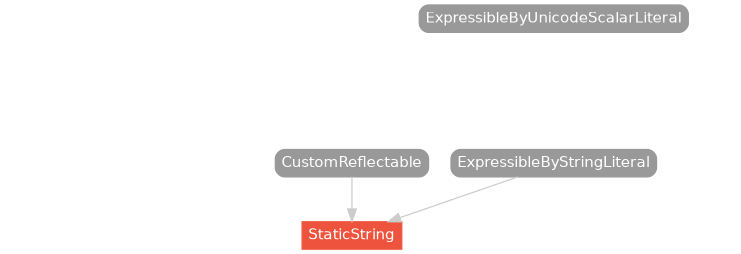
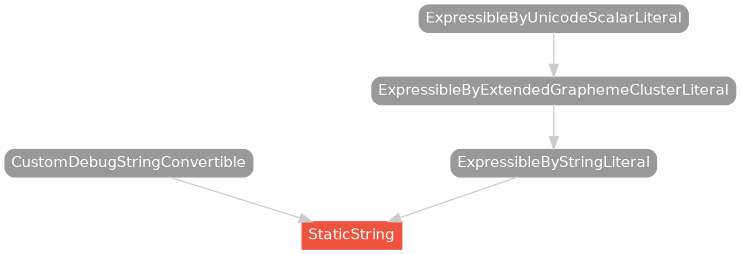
node "ExpressibleByExtendedGraphemeClusterLiteral": added
node "CustomDebugStringConvertible": added
node "CustomReflectable": removed
